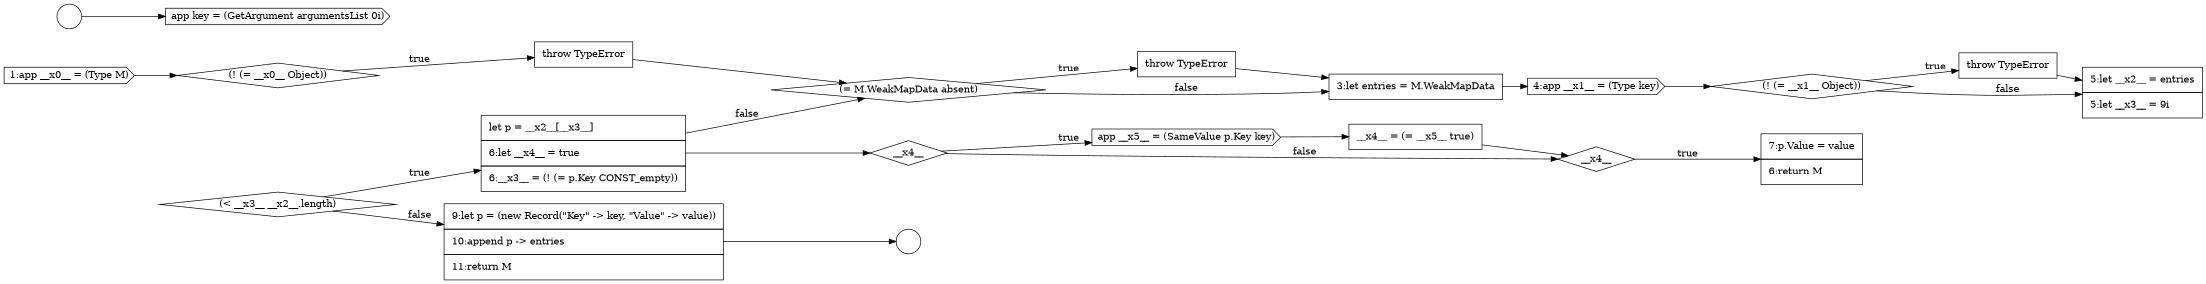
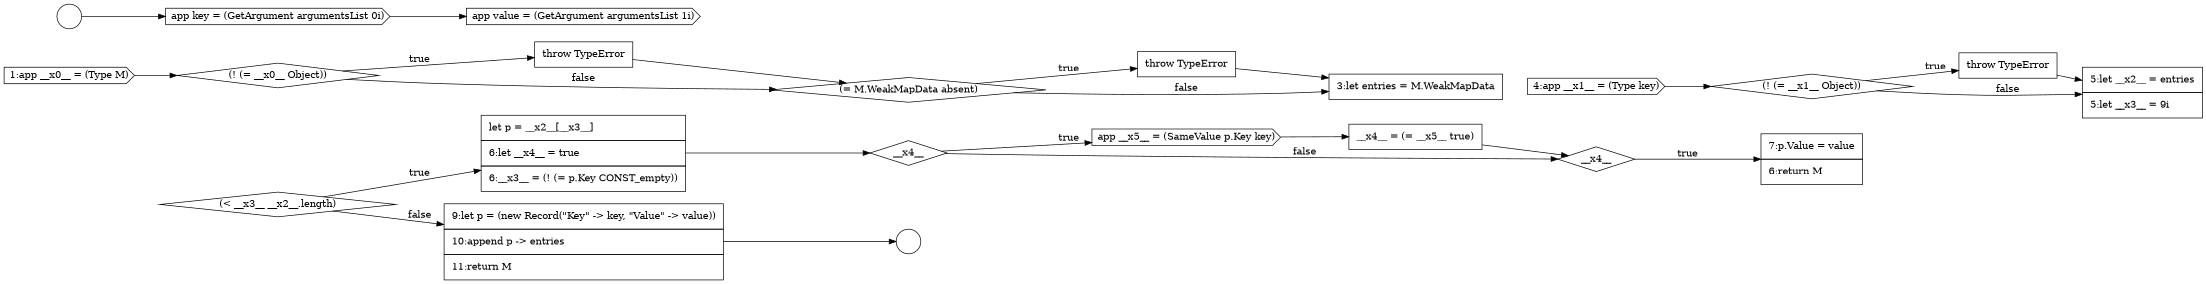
node "app value = (GetArgument argumentsList 1i)": added
edge "3:let entries = M.WeakMapData" -> "4:app __x1__ = (Type key)": removed
edge "let p = __x2__[__x3__]" -> "(= M.WeakMapData absent)": now "(! (= __x0__ Object))" -> "(= M.WeakMapData absent)"
